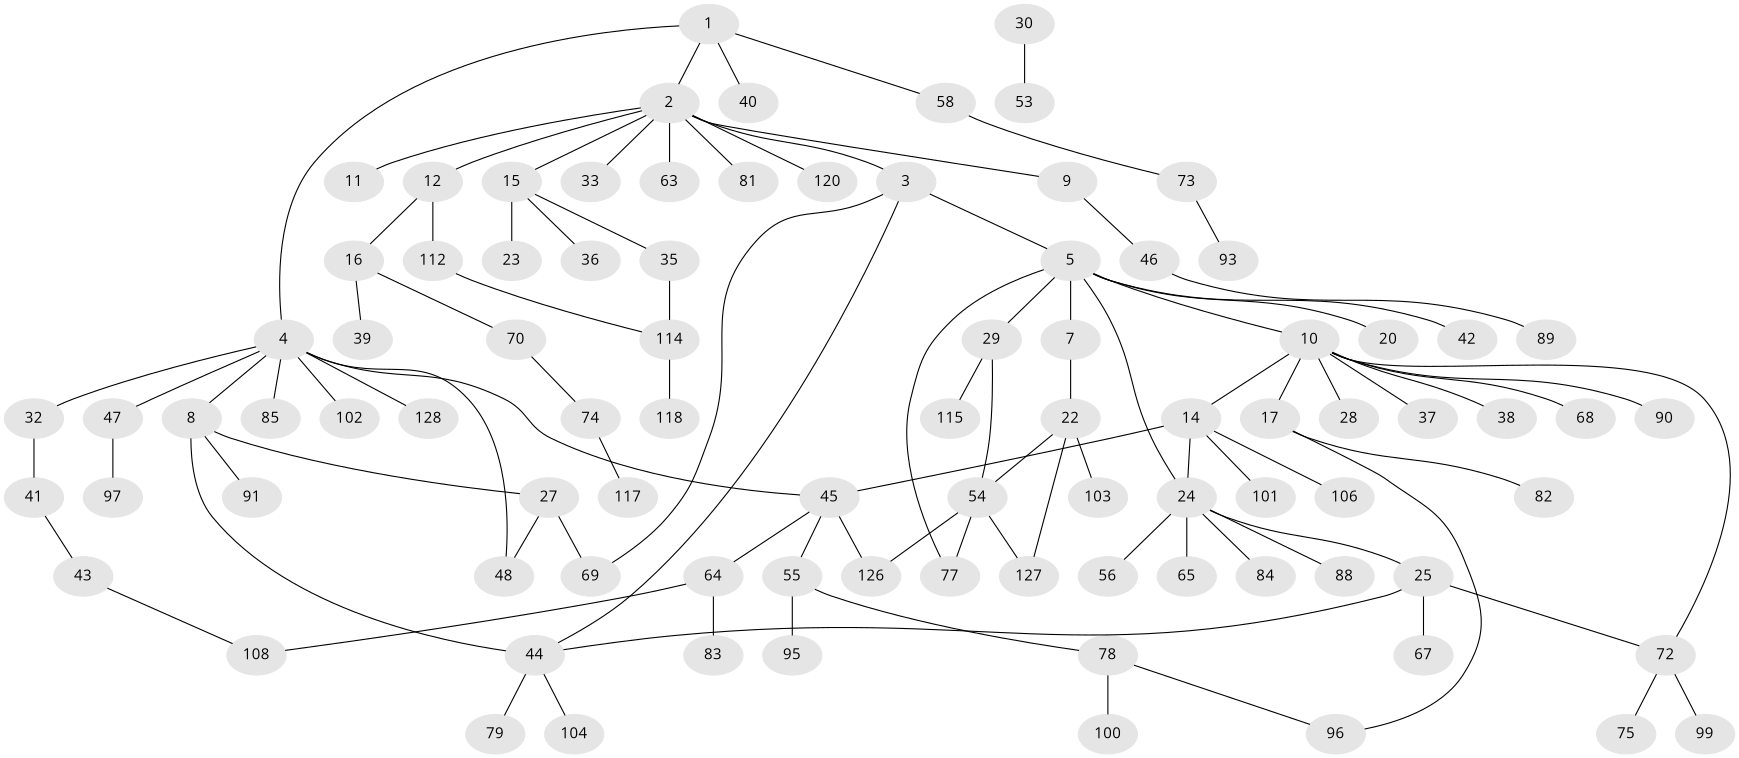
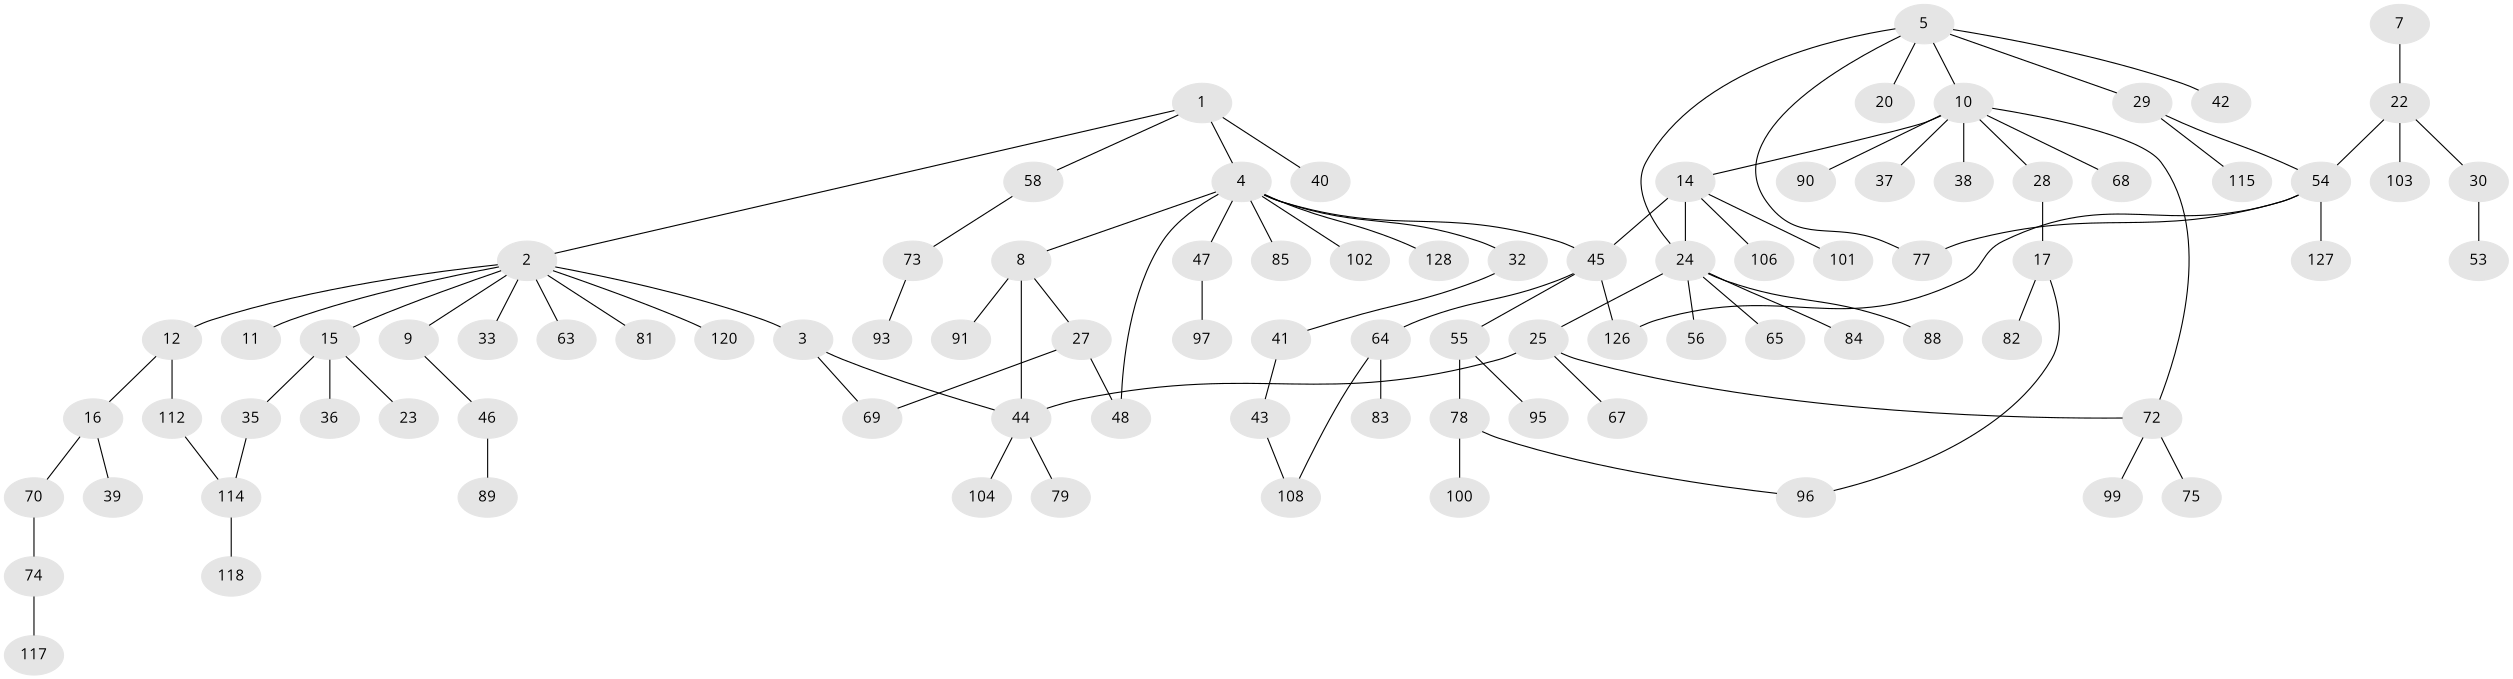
edge "3" -- "5": removed
edge "5" -- "7": removed
edge "10" -- "17": now "28" -- "17"
edge "22" -- "127": now "22" -- "30"
